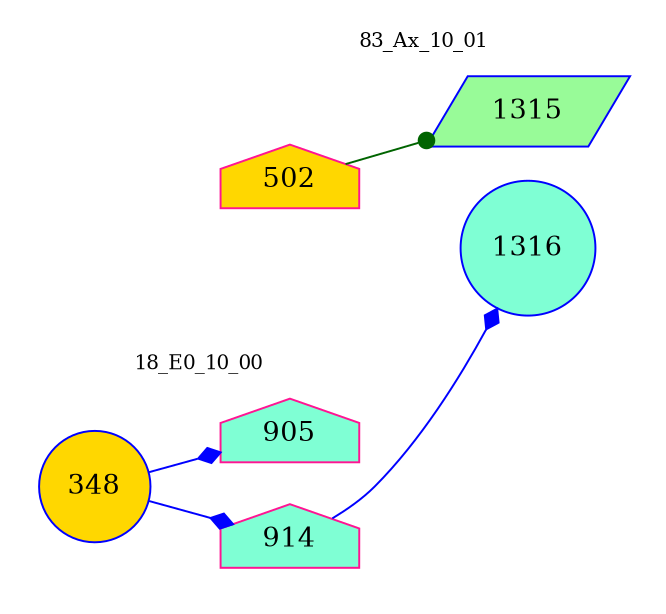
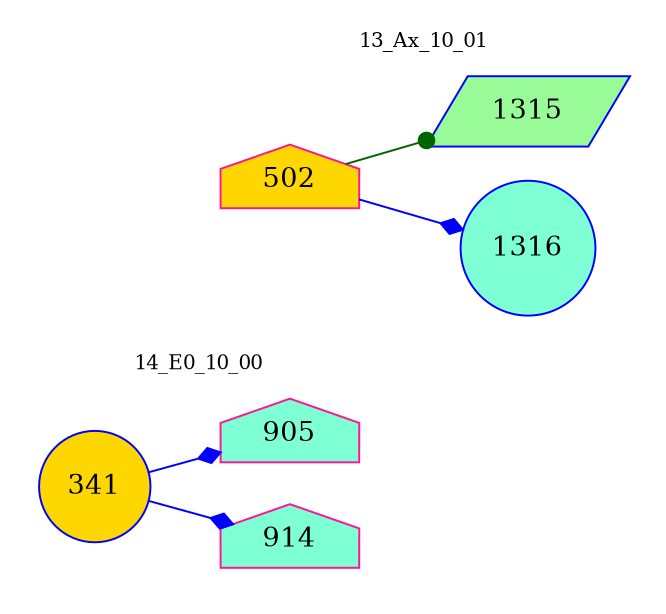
cluster "83_Ax_10_01": label "83_Ax_10_01" -> "13_Ax_10_01"
cluster "18_E0_10_00": label "18_E0_10_00" -> "14_E0_10_00"
edge "914" -> "1316": now "502" -> "1316"
node "348": label "348" -> "341"
